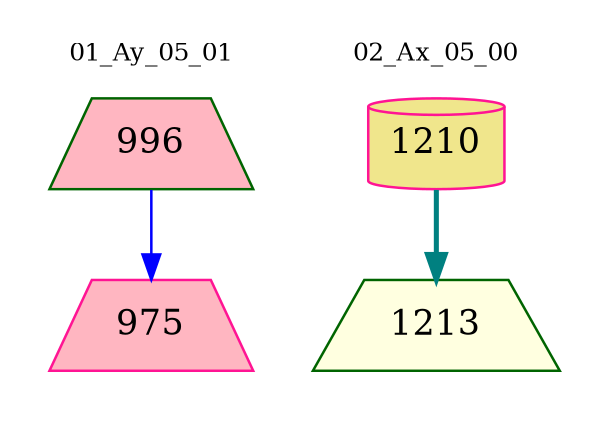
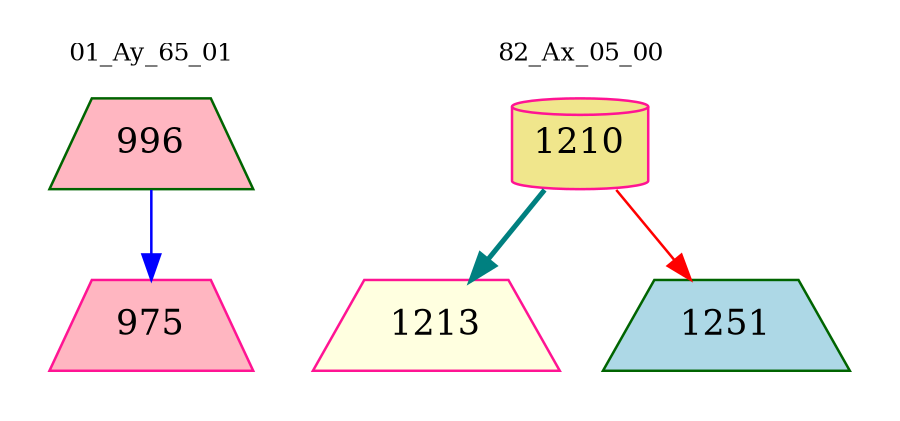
cluster "01_Ay_05_01": label "01_Ay_05_01" -> "01_Ay_65_01"
cluster "02_Ax_05_00": label "02_Ax_05_00" -> "82_Ax_05_00"
node "1213": color darkgreen -> deeppink
node "1251": added
